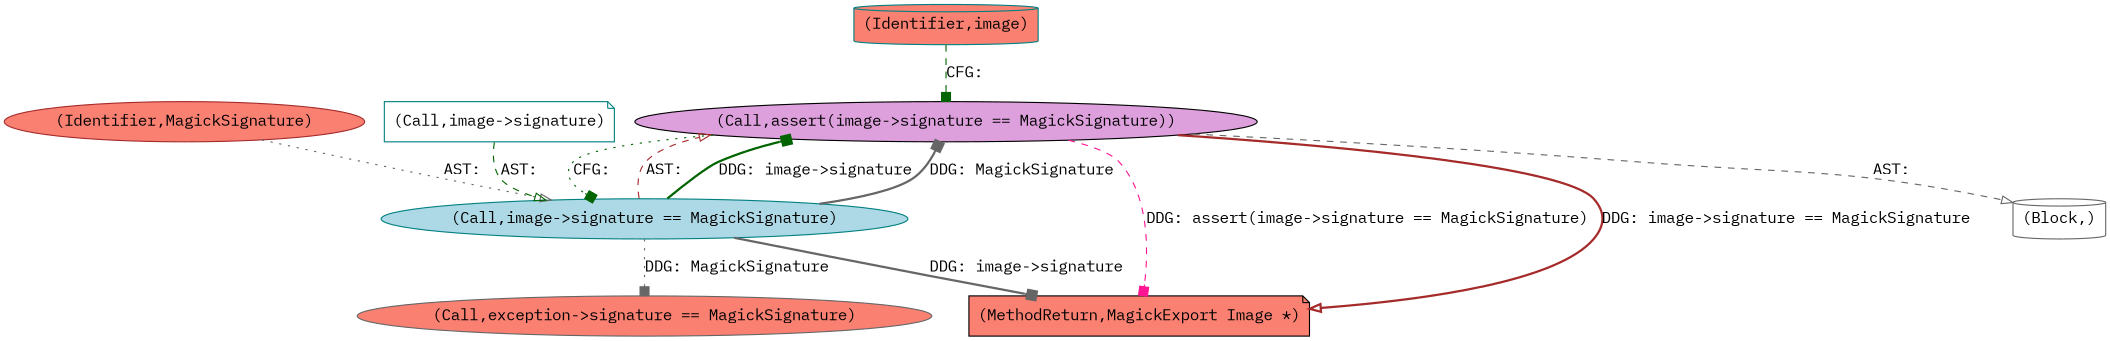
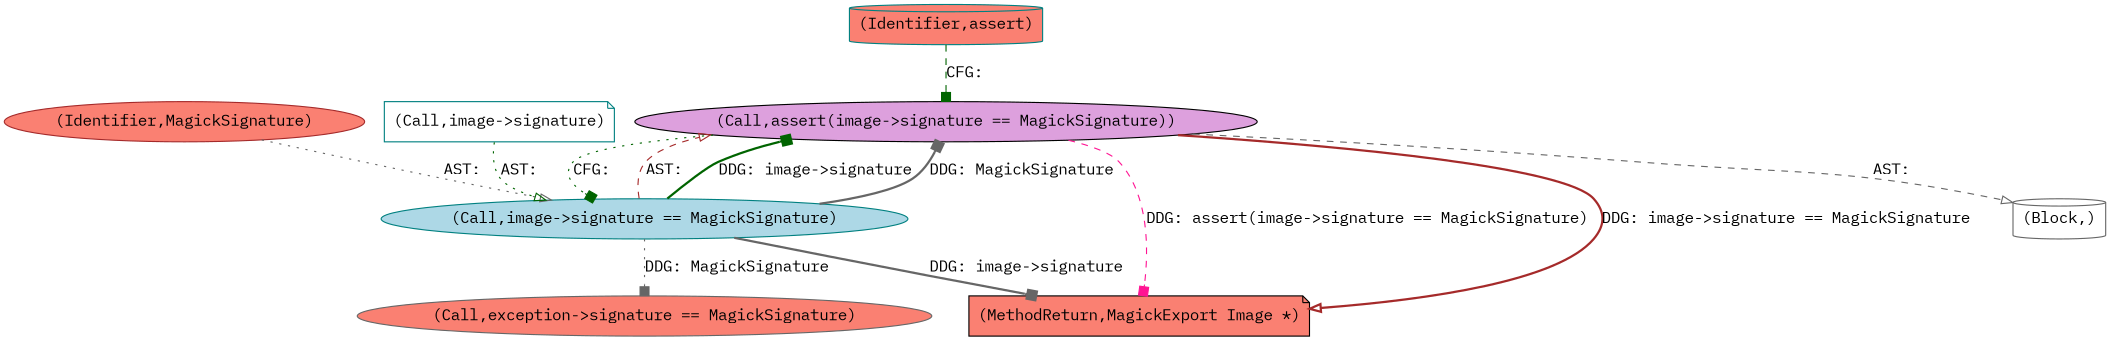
node "(Identifier,image)": label "(Identifier,image)" -> "(Identifier,assert)"
edge "(Call,image->signature)" -> "(Call,image->signature == MagickSignature)": style dashed -> dotted
